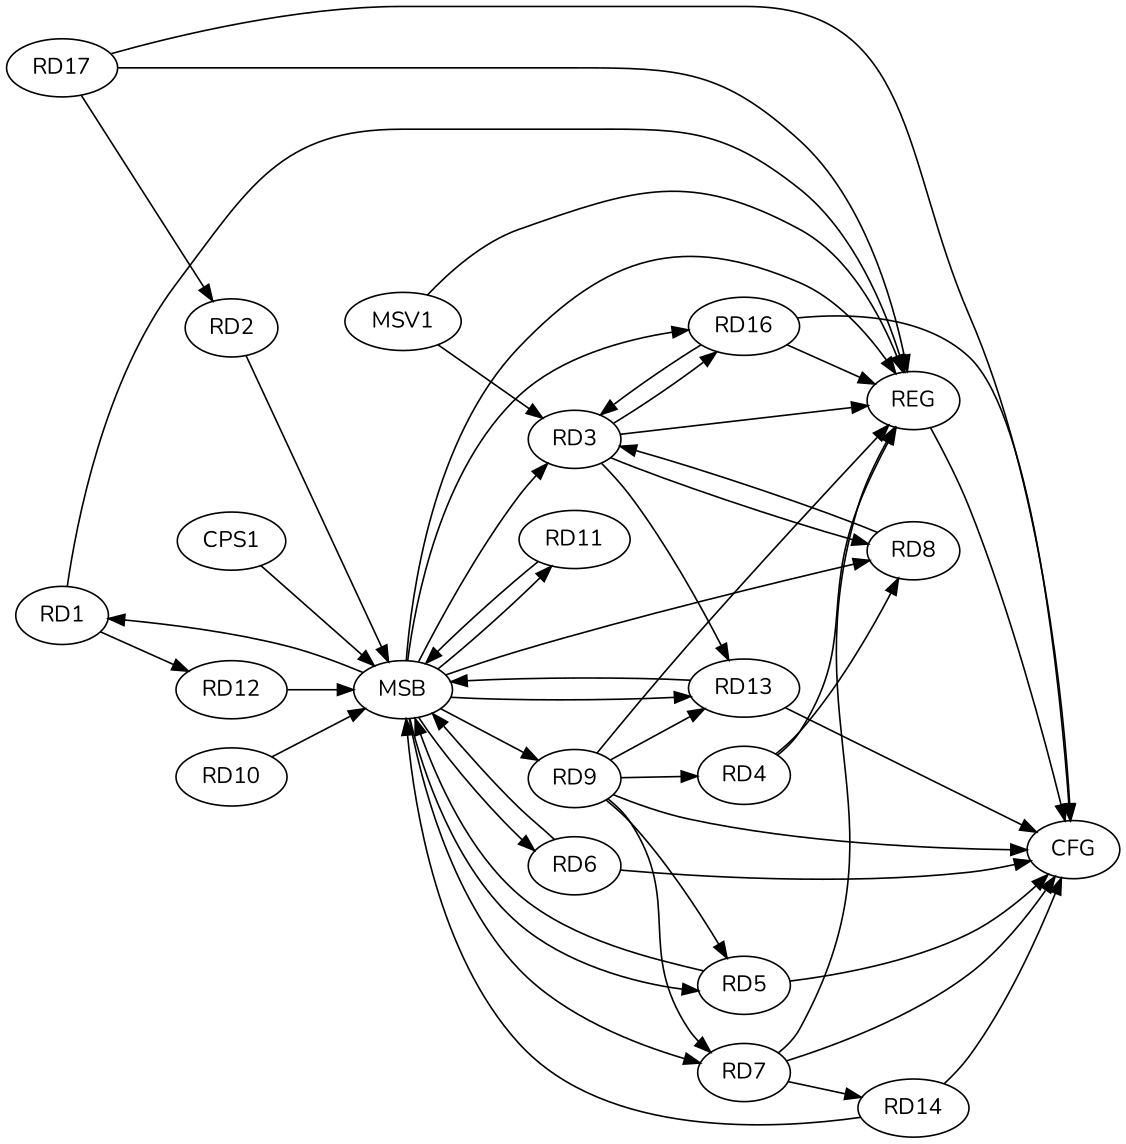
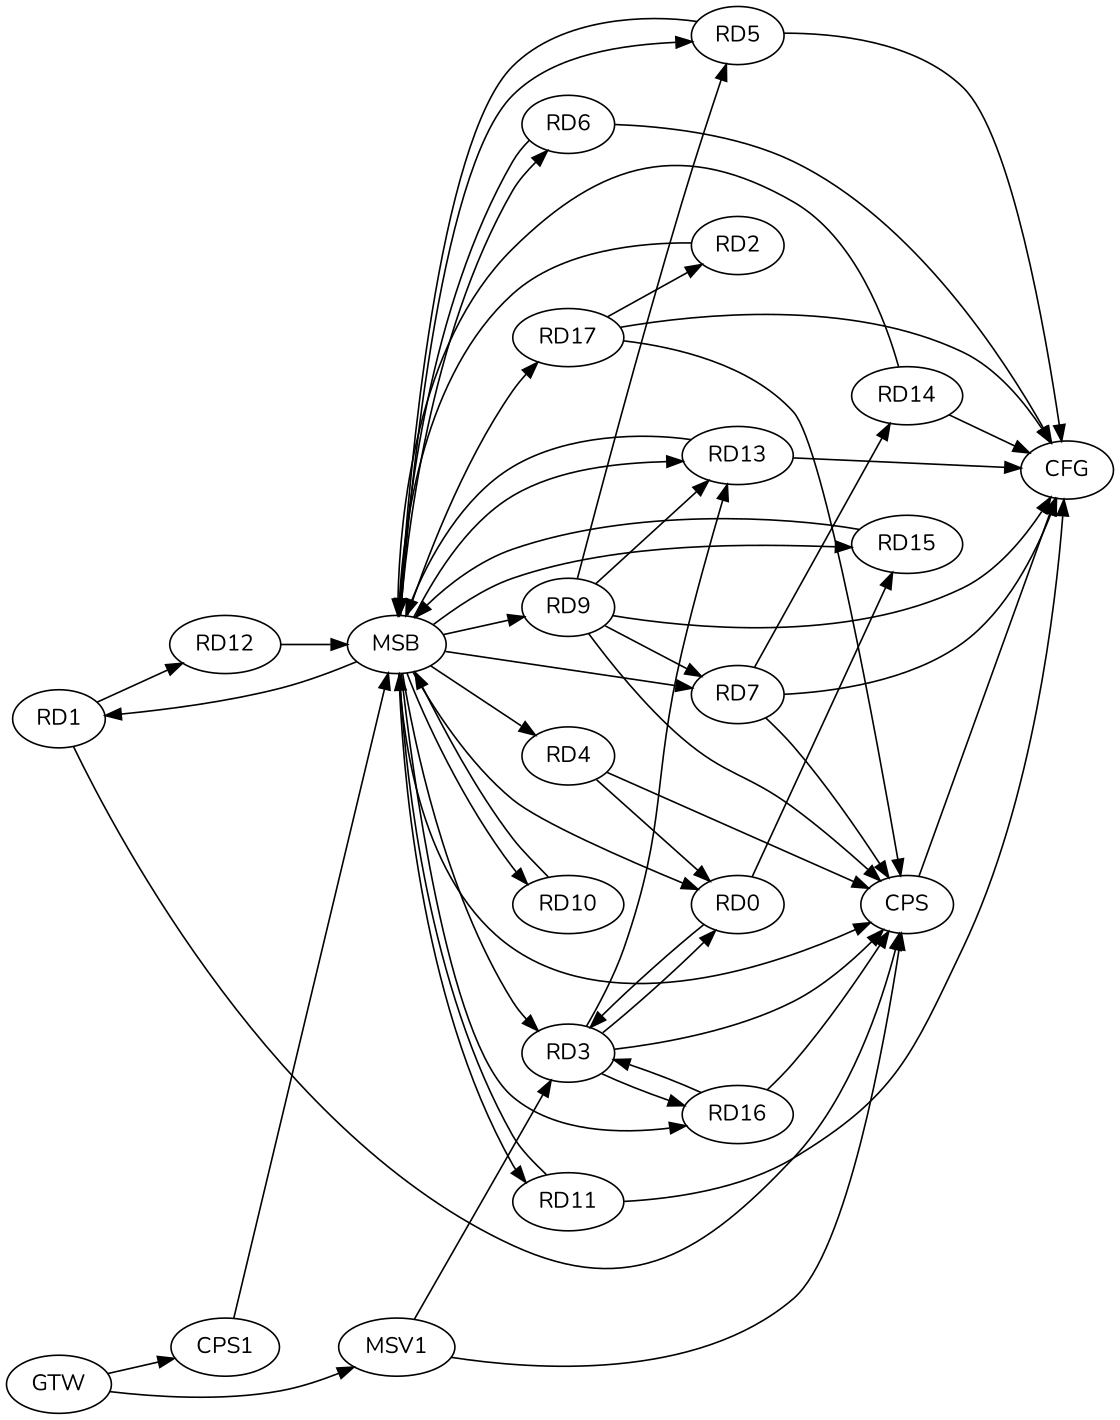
edge "RD16" -> "CFG": now "RD11" -> "CFG"
node "REG": label "REG" -> "CPS"
edge "MSB" -> "RD17": added
node "RD15": added
node "RD8": label "RD8" -> "RD0"
edge "MSB" -> "RD10": added
edge "RD9" -> "RD4": now "MSB" -> "RD4"
node "GTW": added
